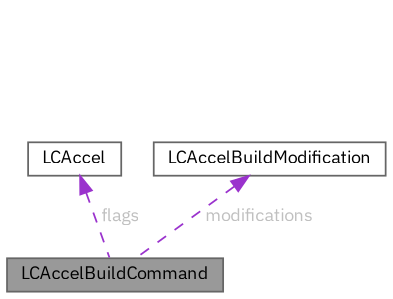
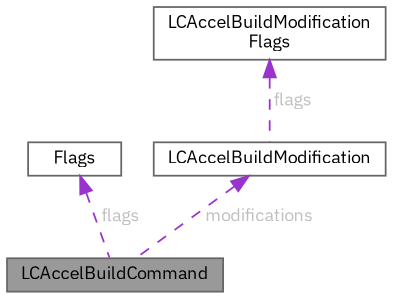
node "LCAccelBuildModification Flags": added
node "LCAccel": label "LCAccel" -> "Flags"
